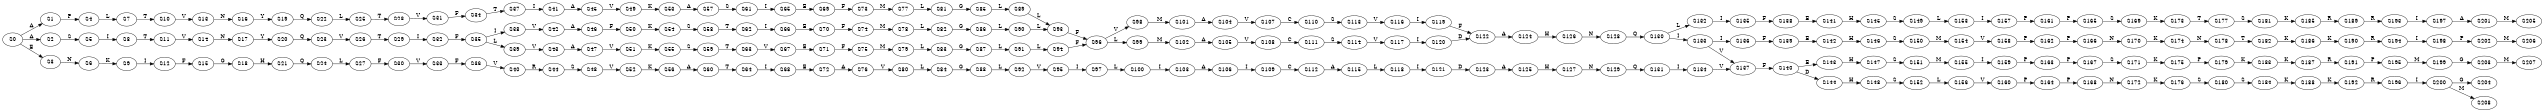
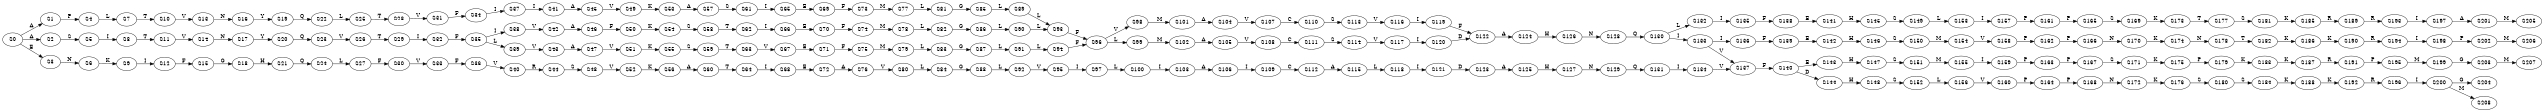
edge "S34" -> "S37": label "T" -> "I"
